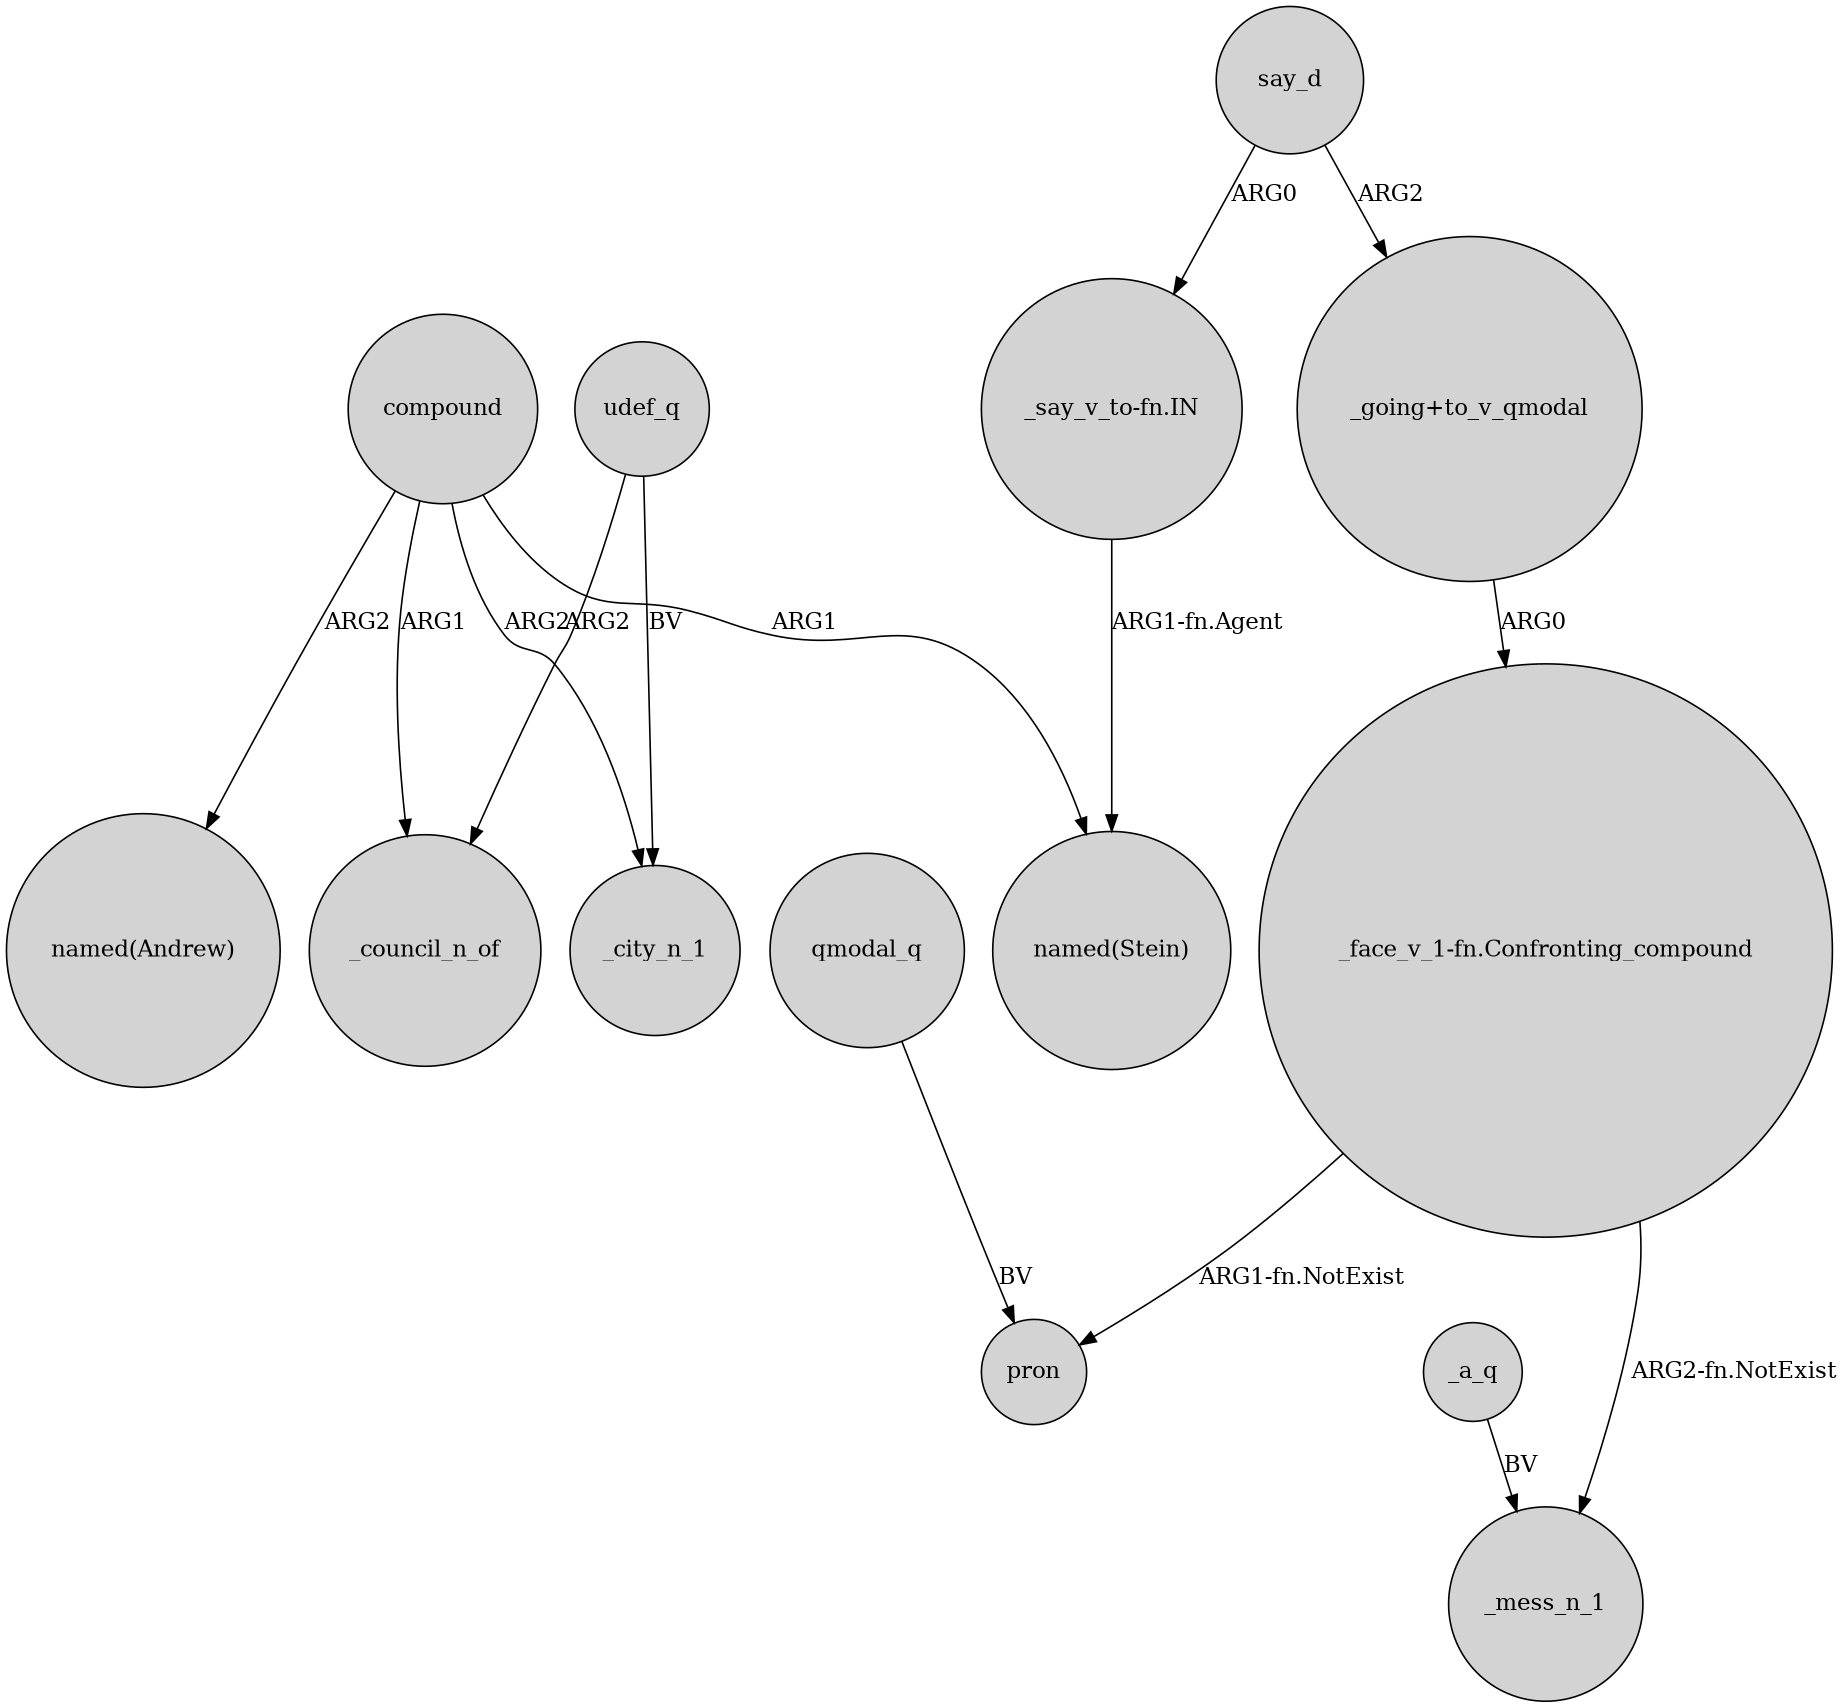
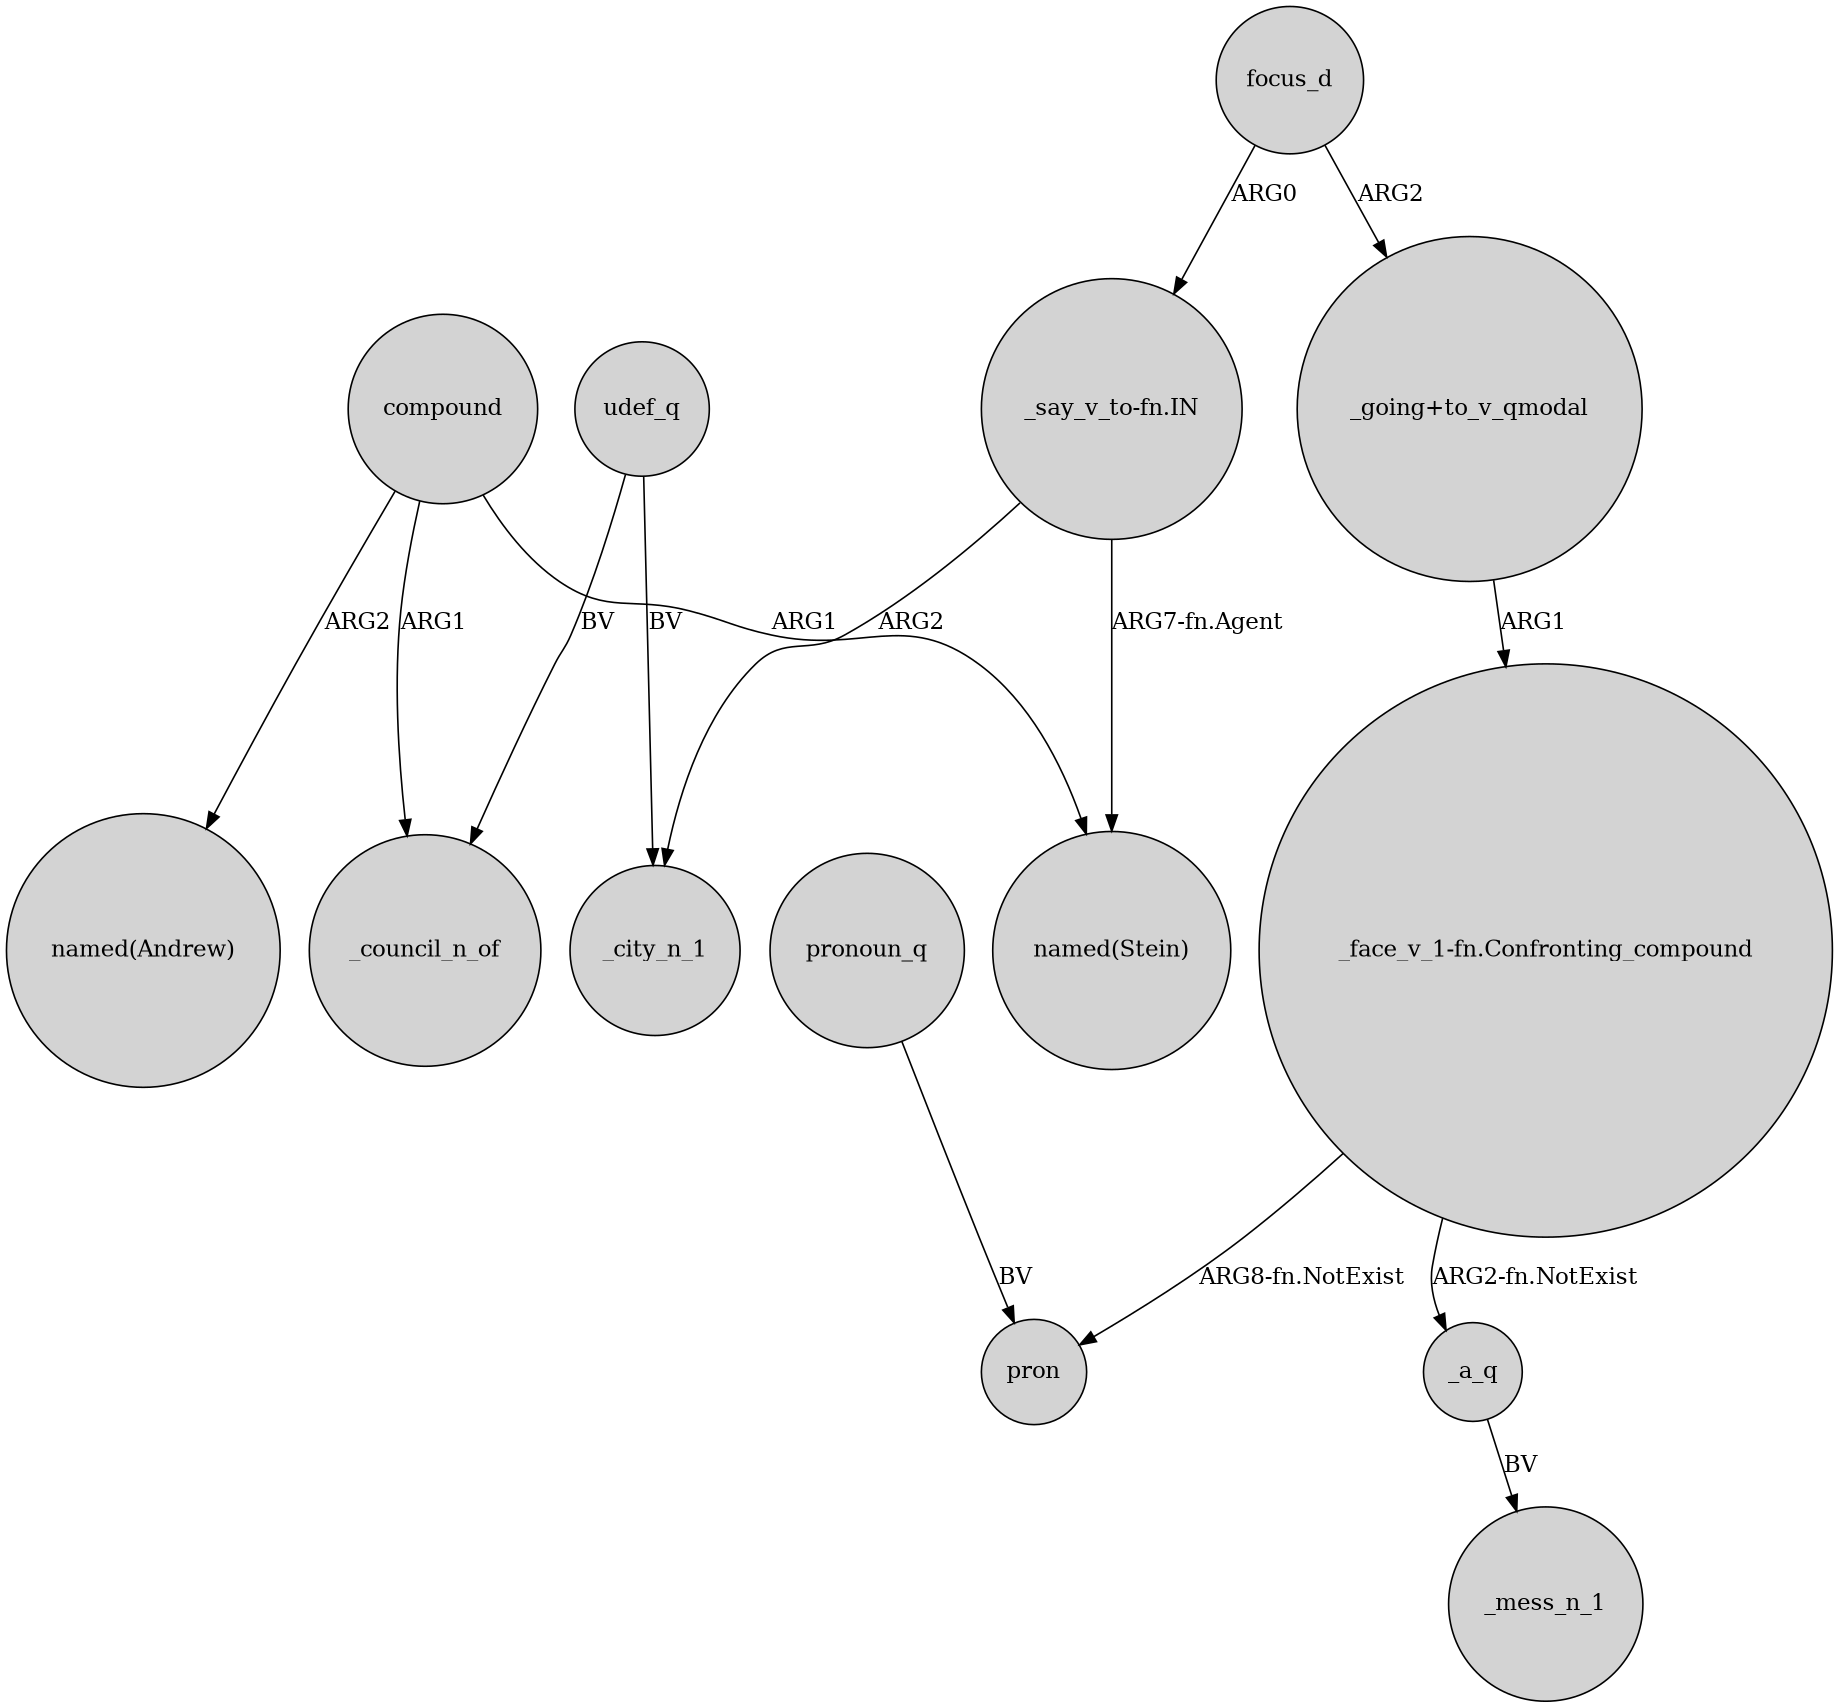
node "say_d": label "say_d" -> "focus_d"
edge "udef_q" -> "_council_n_of": label "ARG2" -> "BV"
edge "_say_v_to-fn.IN" -> "named(Stein)": label "ARG1-fn.Agent" -> "ARG7-fn.Agent"
edge "_going+to_v_qmodal" -> "_face_v_1-fn.Confronting_compound": label "ARG0" -> "ARG1"
edge "compound" -> "_city_n_1": now "_say_v_to-fn.IN" -> "_city_n_1"
node "qmodal_q": label "qmodal_q" -> "pronoun_q"
edge "_face_v_1-fn.Confronting_compound" -> "pron": label "ARG1-fn.NotExist" -> "ARG8-fn.NotExist"
edge "_face_v_1-fn.Confronting_compound" -> "_mess_n_1": now "_face_v_1-fn.Confronting_compound" -> "_a_q"
